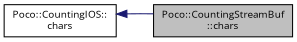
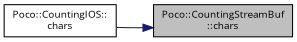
edge "Poco::CountingStreamBuf ::chars" -> "Poco::CountingIOS:: chars": reversed
